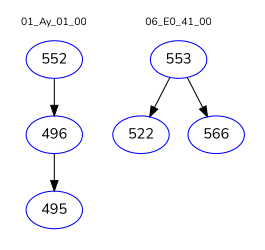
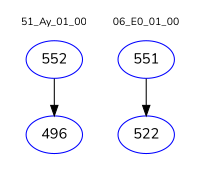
cluster "01_Ay_01_00": label "01_Ay_01_00" -> "51_Ay_01_00"
cluster "06_E0_41_00": label "06_E0_41_00" -> "06_E0_01_00"
node "553": label "553" -> "551"
node "566": removed
node "495": removed
